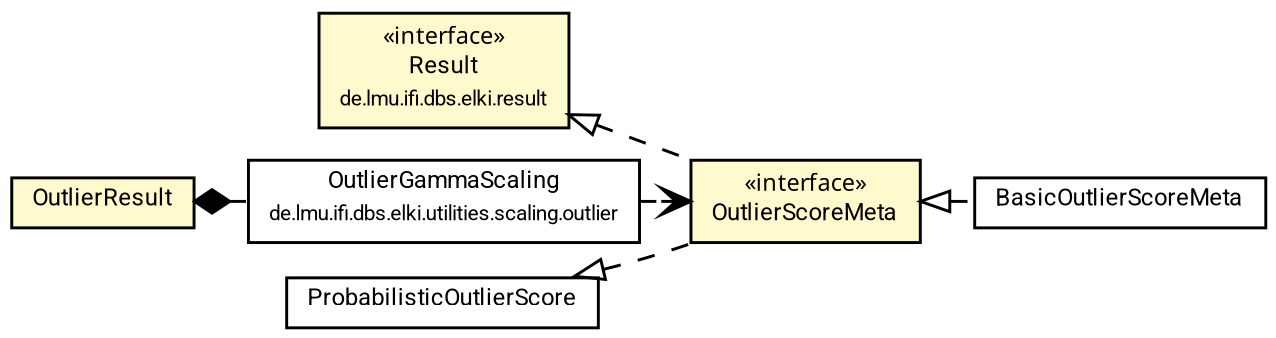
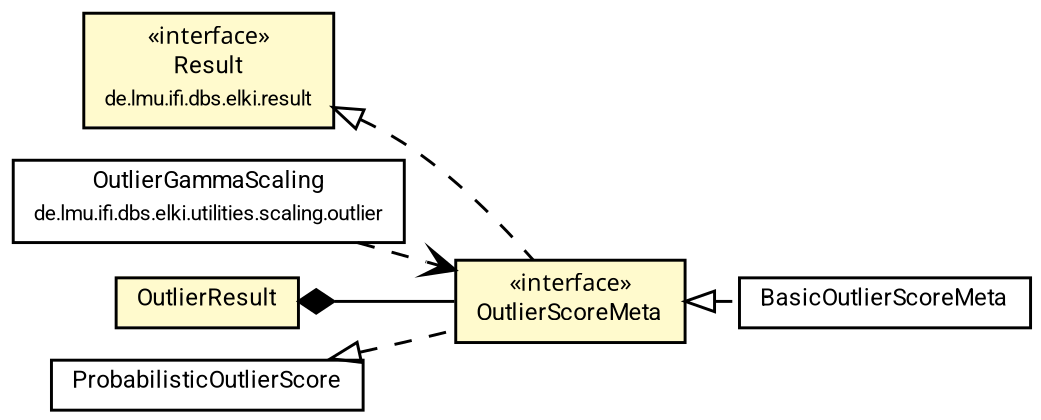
edge "OutlierGammaScaling" -> "OutlierResult": now "OutlierScoreMeta" -> "OutlierResult"
